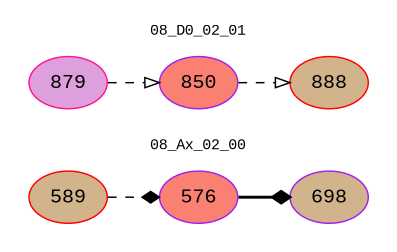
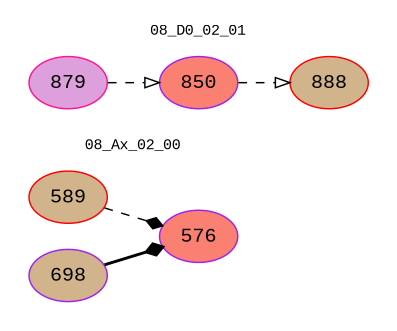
edge "576" -> "698": reversed
